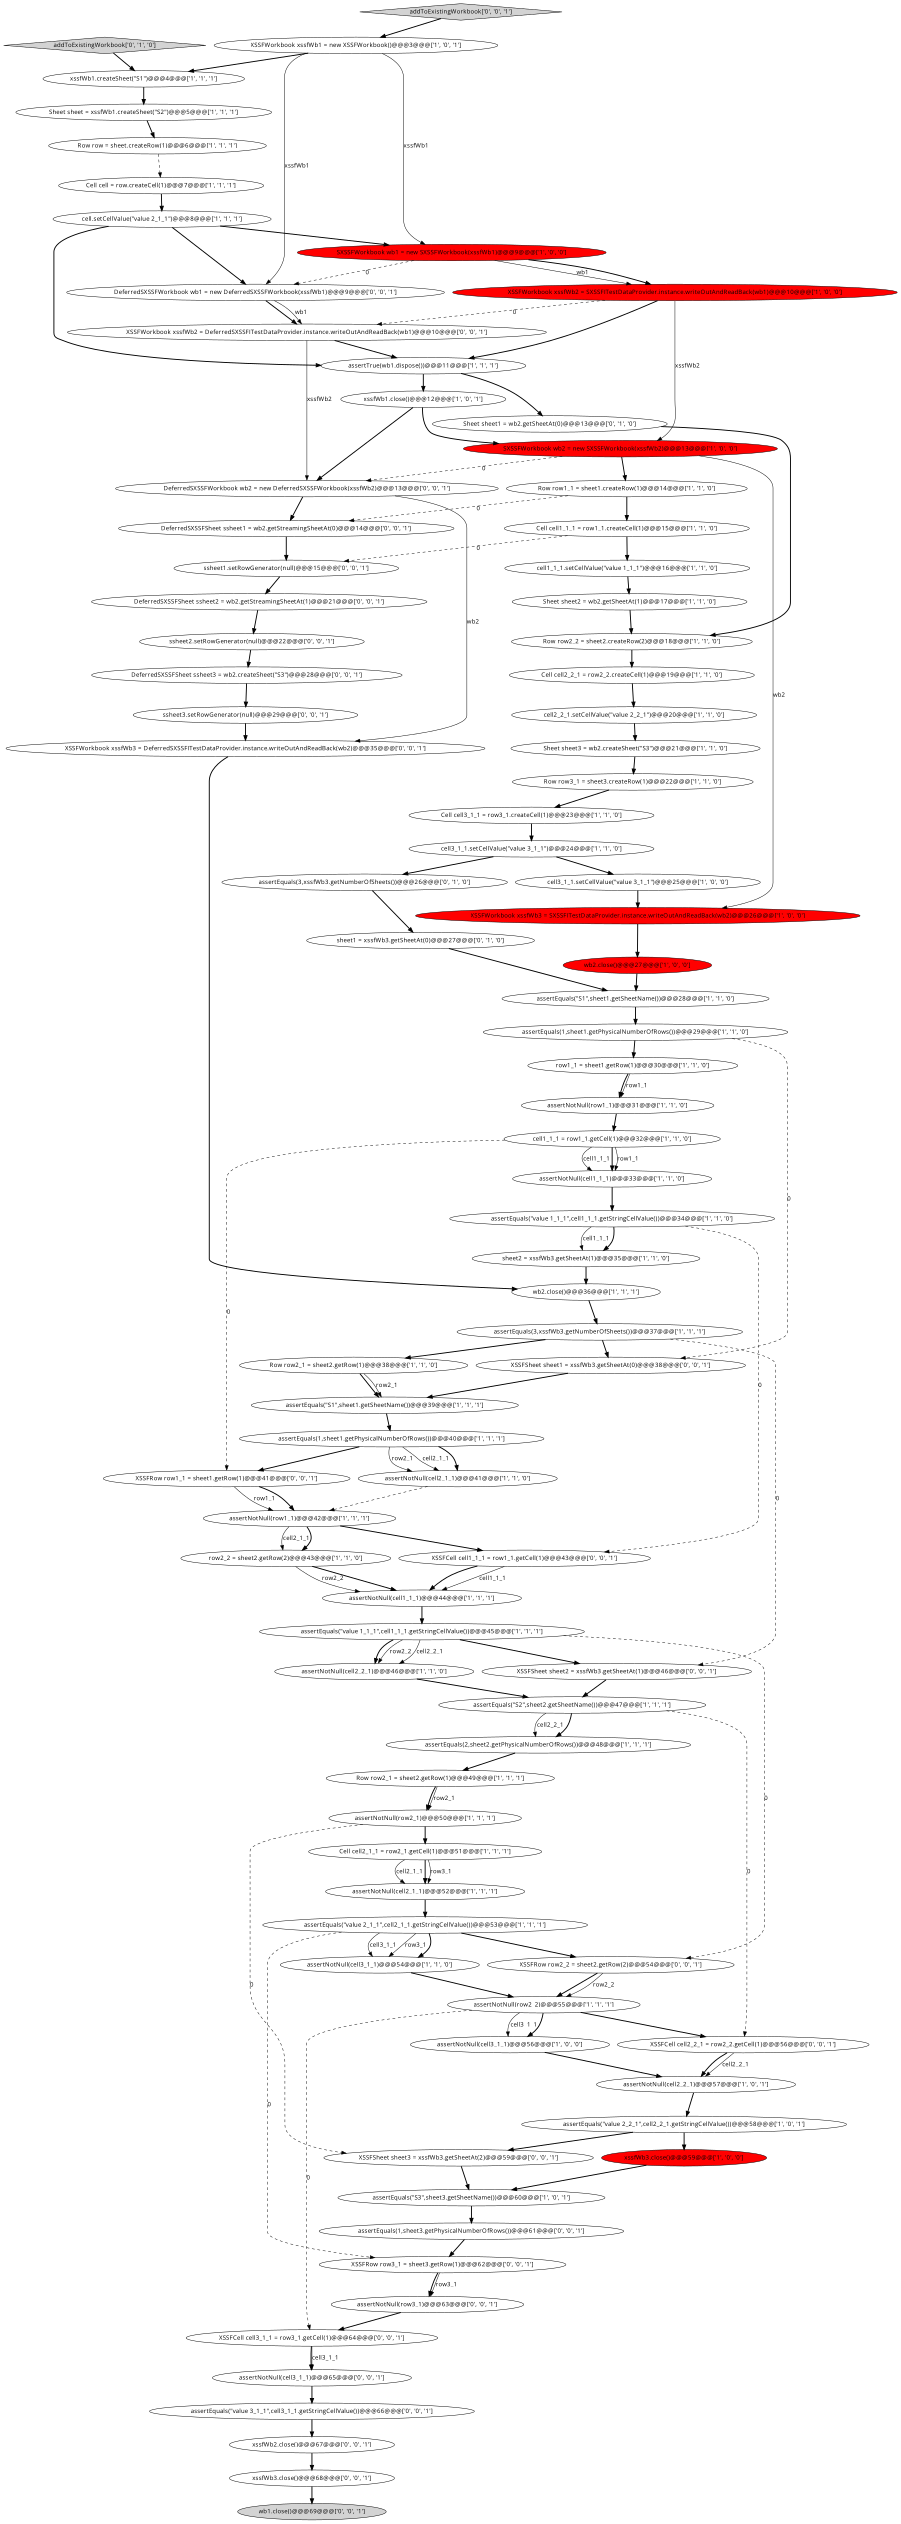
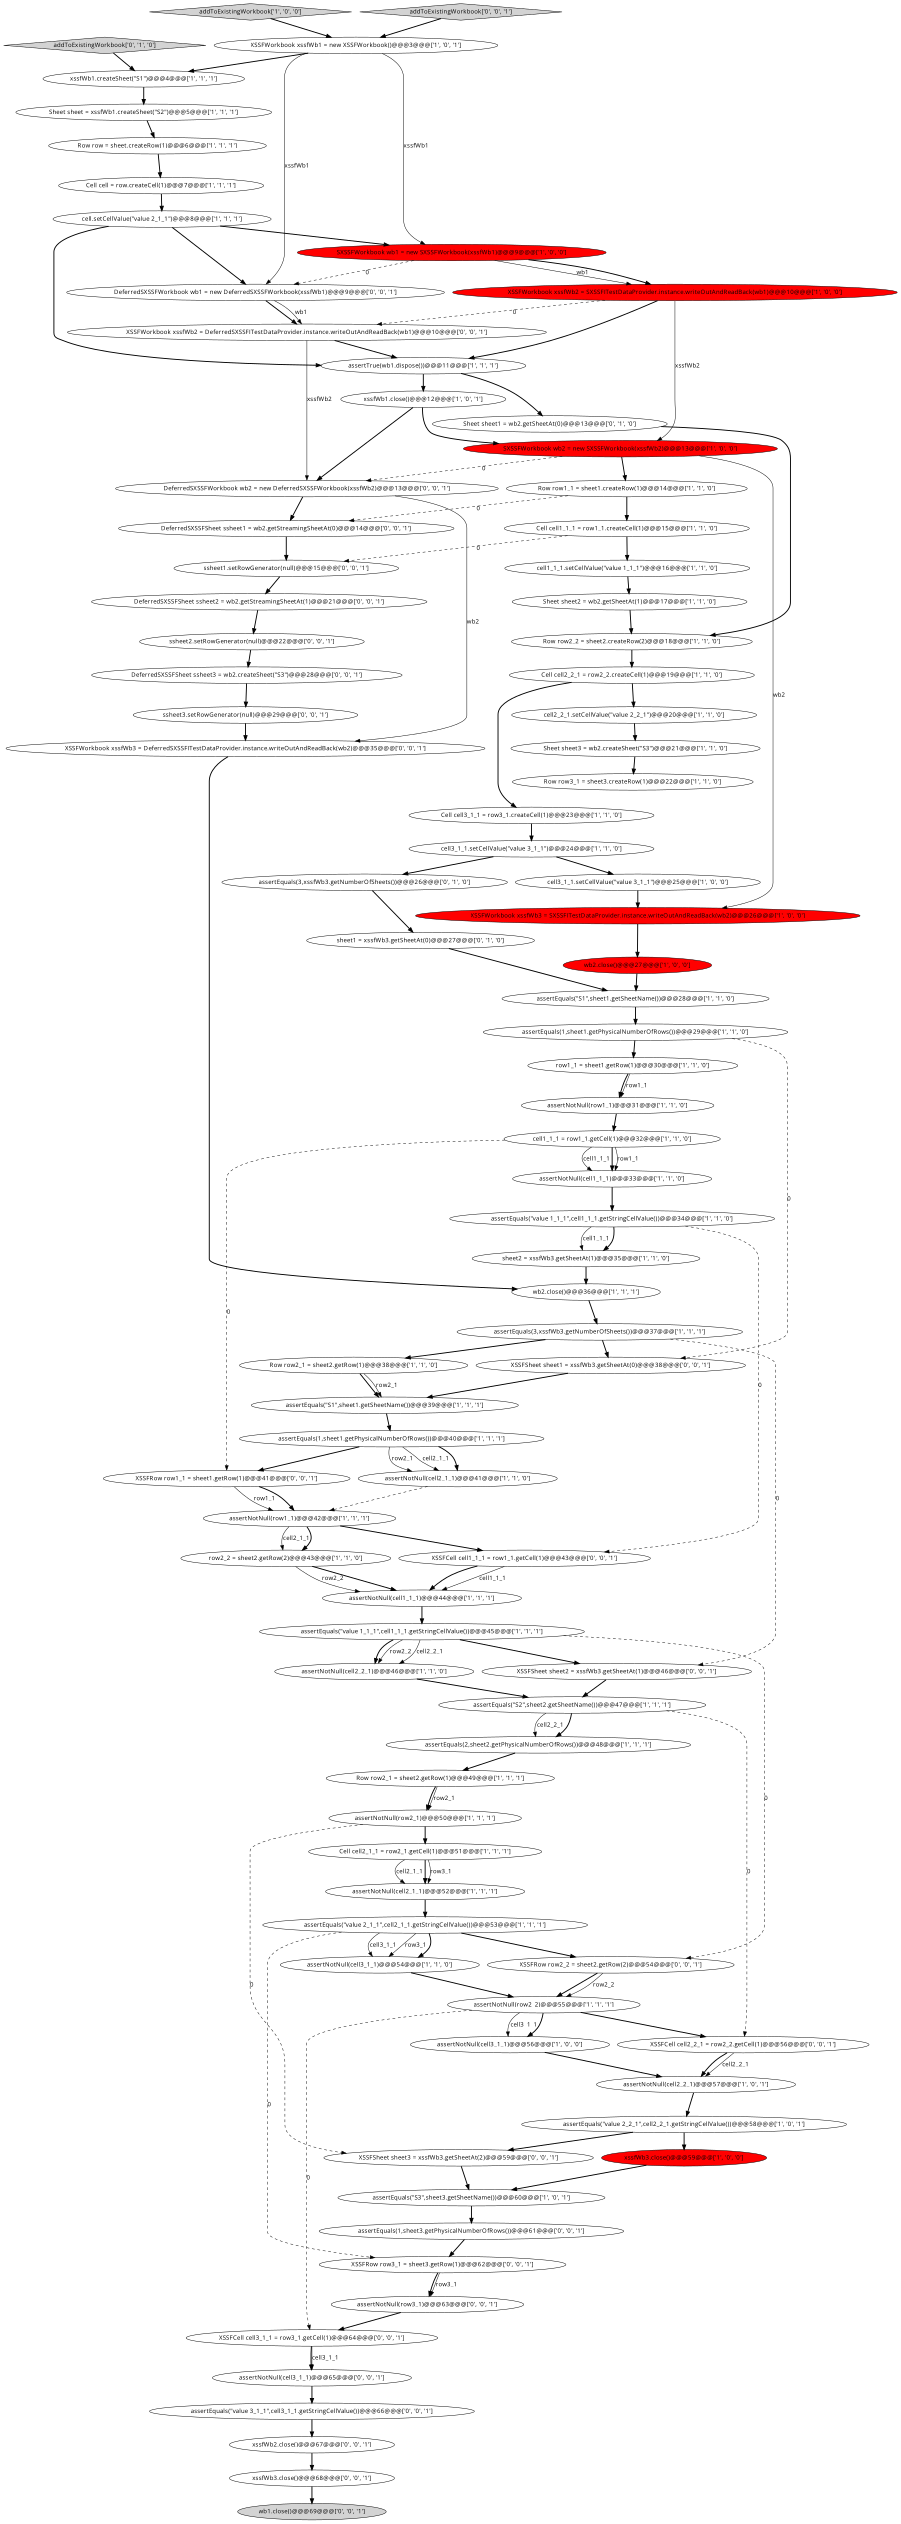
node "addToExistingWorkbook['1', '0', '0']": added
edge "Row row = sheet.createRow(1)@@@6@@@['1', '1', '1']" -> "Cell cell = row.createCell(1)@@@7@@@['1', '1', '1']": style dashed -> bold
edge "Row row3_1 = sheet3.createRow(1)@@@22@@@['1', '1', '0']" -> "Cell cell3_1_1 = row3_1.createCell(1)@@@23@@@['1', '1', '0']": now "Cell cell2_2_1 = row2_2.createCell(1)@@@19@@@['1', '1', '0']" -> "Cell cell3_1_1 = row3_1.createCell(1)@@@23@@@['1', '1', '0']"
